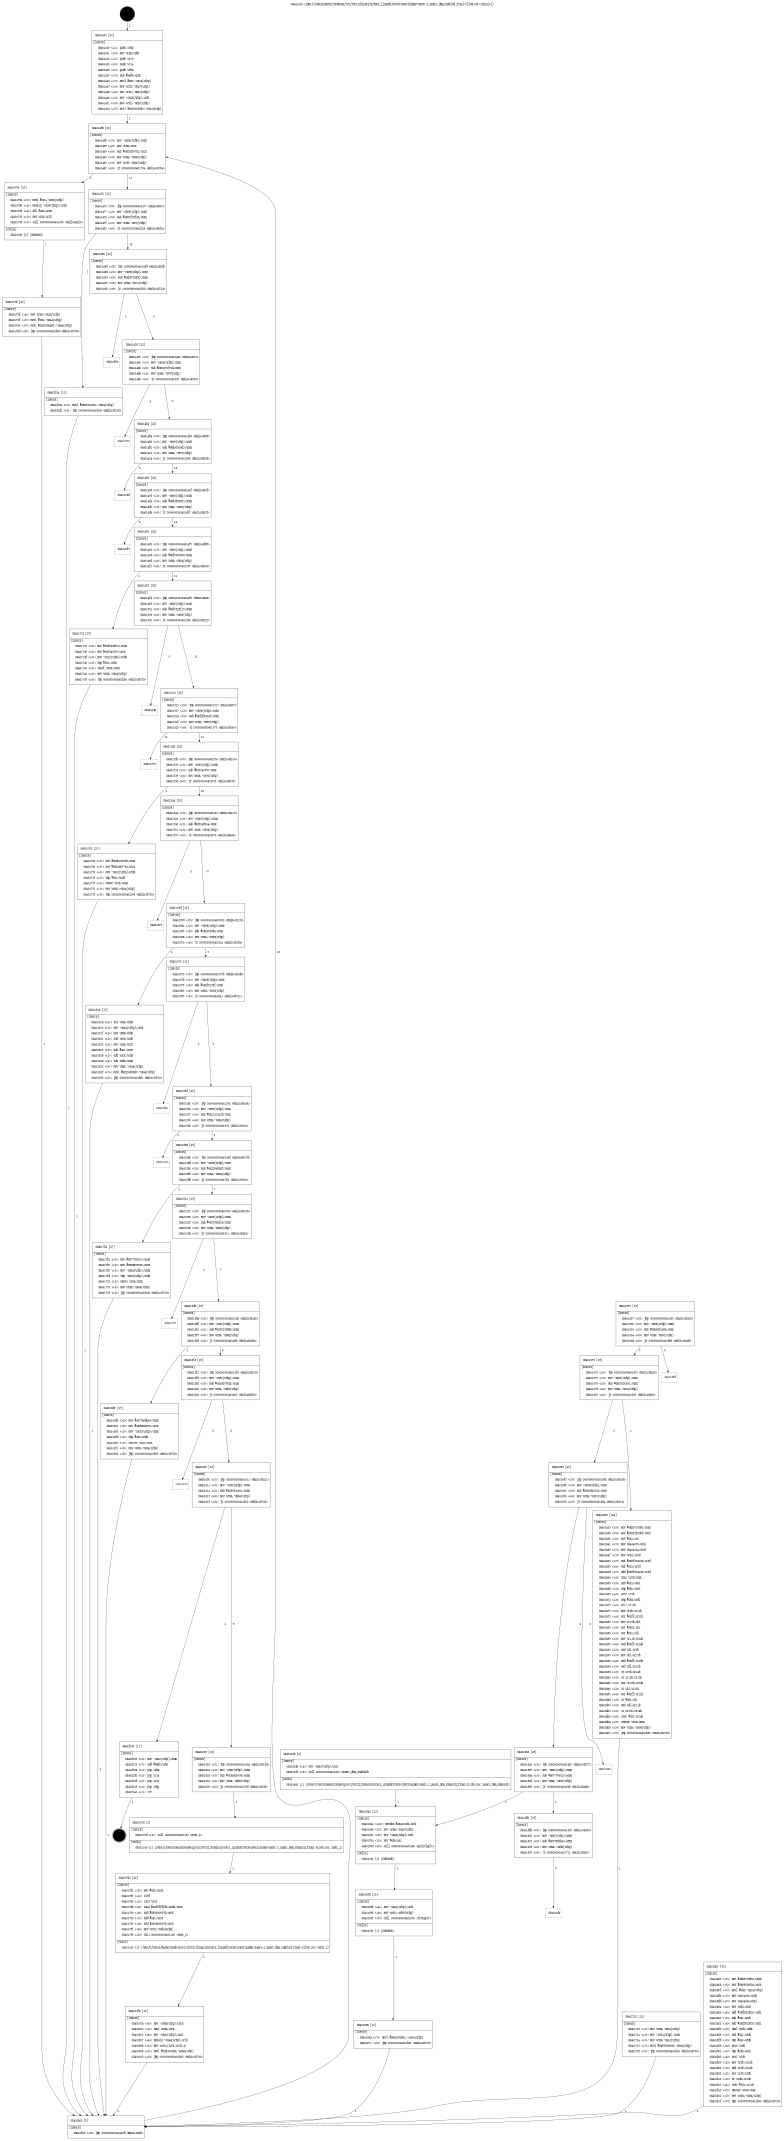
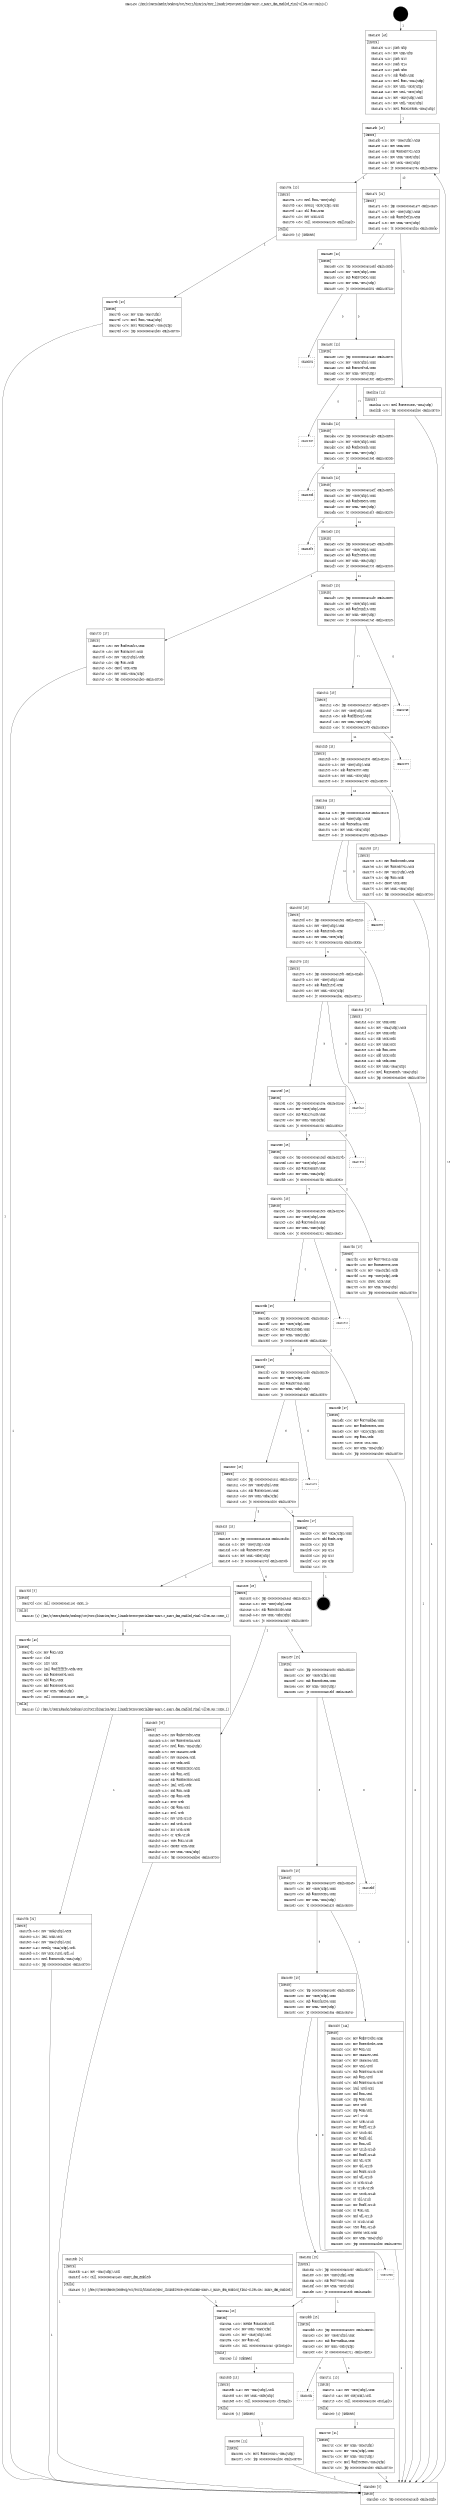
node "0x40163e [25]": added
node "0x401711 [13]": added
